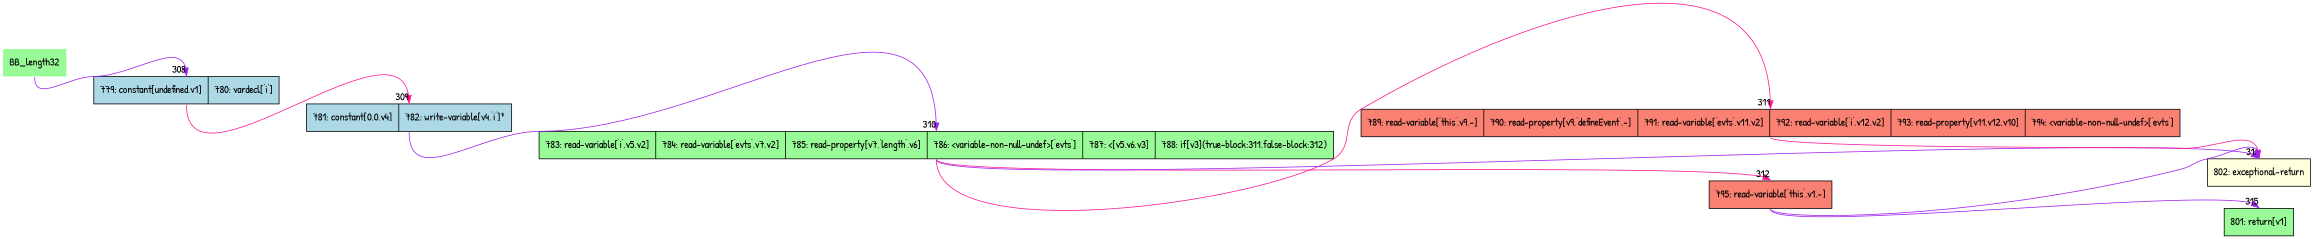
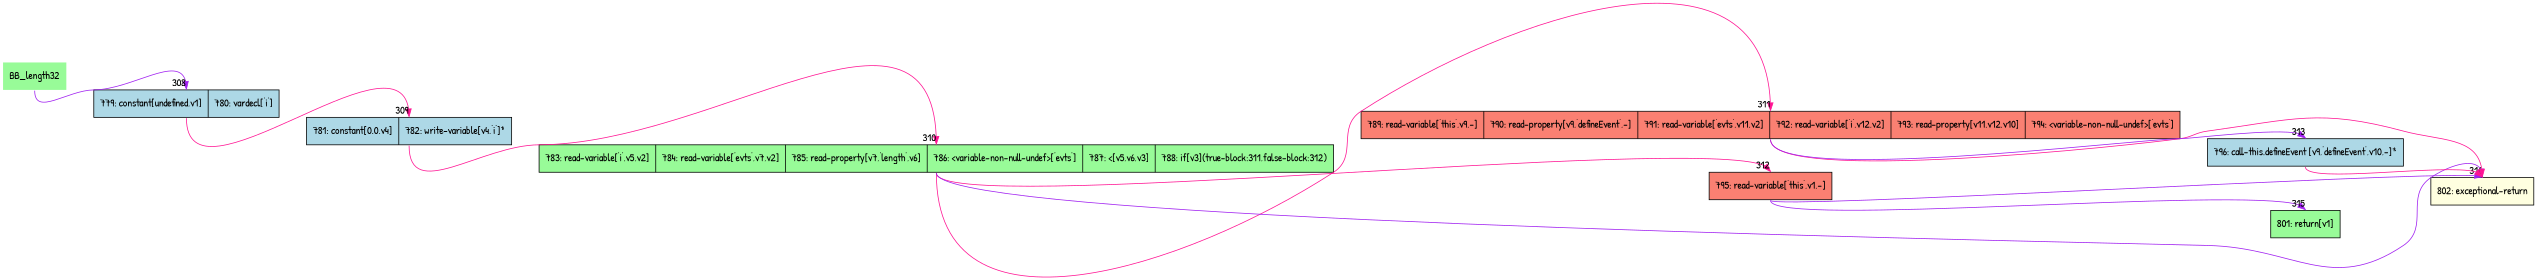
edge "781: constant[0.0,v4]" -> "783: read-variable['i',v5,v2]": color purple -> deeppink
node "796: call-this.defineEvent [v9,'defineEvent',v10,-]*": added
